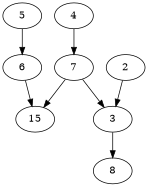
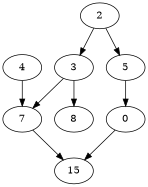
edge "2" -> "5": added
node "6": label "6" -> "0"
edge "7" -> "3": reversed
